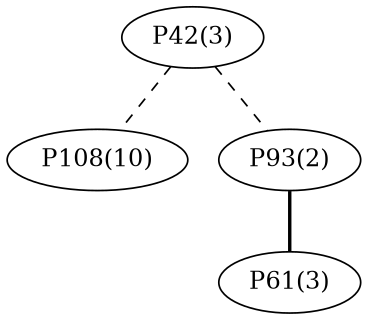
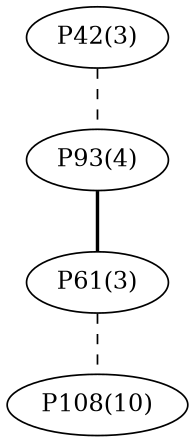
edge "P42(3)" -- "P108(10)": now "P61(3)" -- "P108(10)"
node "P93(2)": label "P93(2)" -> "P93(4)"
